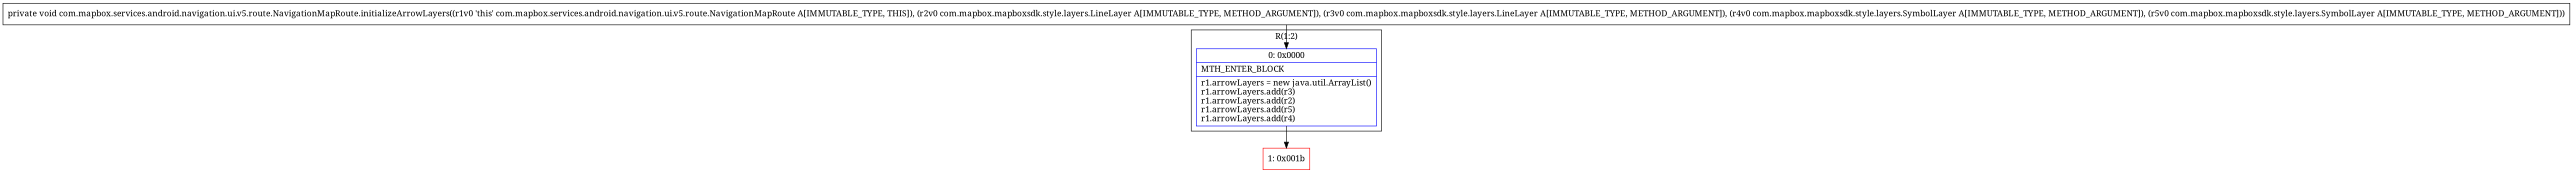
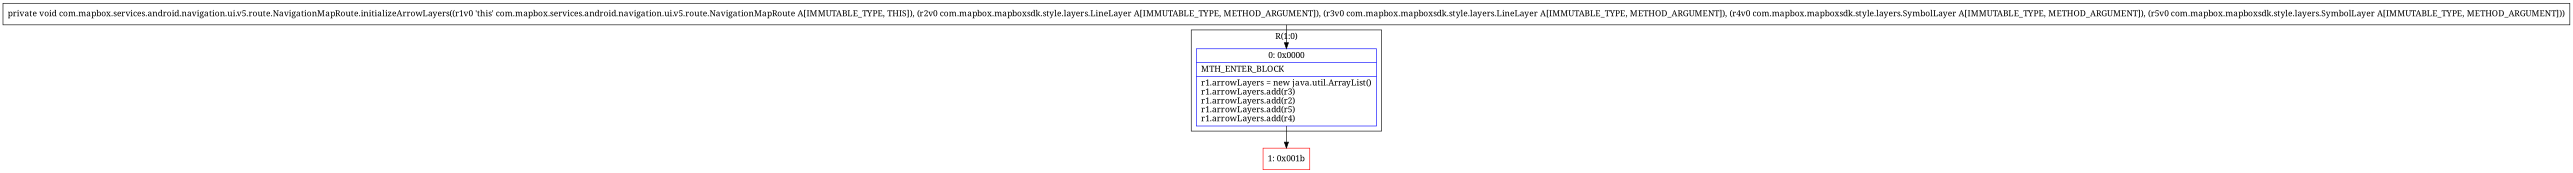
cluster "R(1:2)": label "R(1:2)" -> "R(1:0)"
